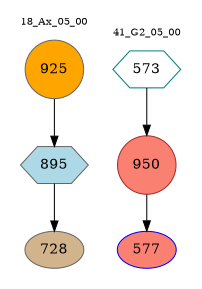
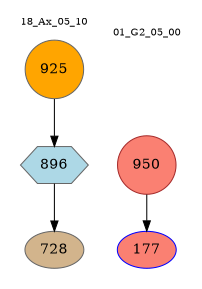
cluster "18_Ax_05_00": label "18_Ax_05_00" -> "18_Ax_05_10"
cluster "41_G2_05_00": label "41_G2_05_00" -> "01_G2_05_00"
node "573": removed
node "895": label "895" -> "896"
node "577": label "577" -> "177"
